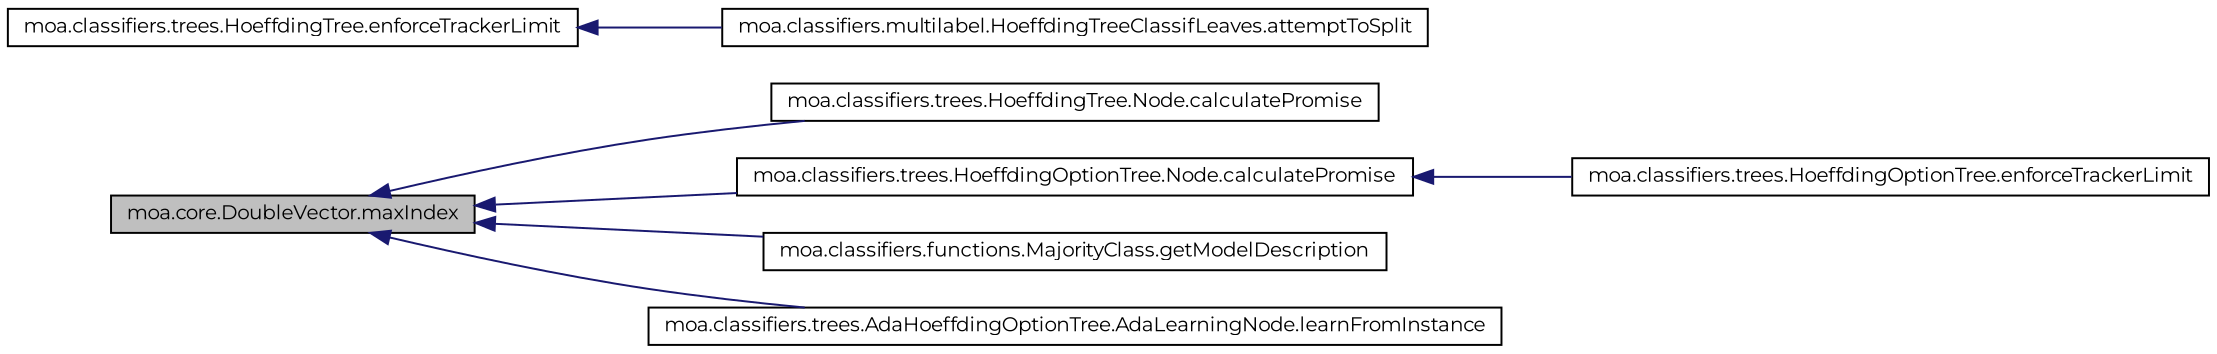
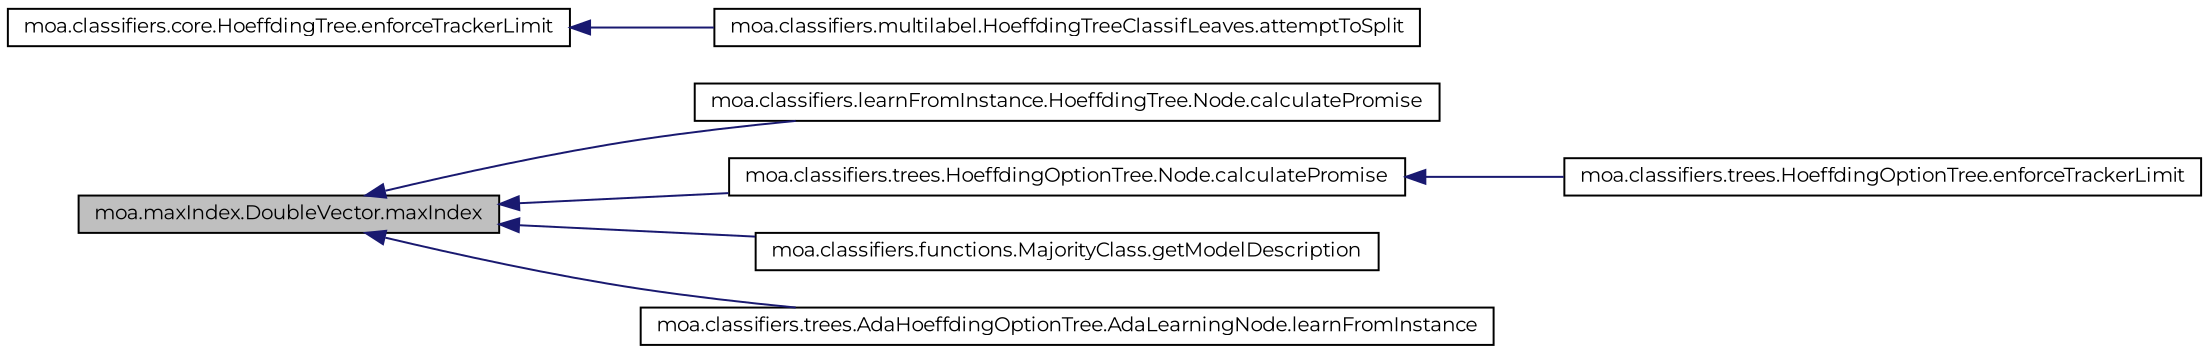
node "moa.classifiers.trees.HoeffdingTree.enforceTrackerLimit": label "moa.classifiers.trees.HoeffdingTree.enforceTrackerLimit" -> "moa.classifiers.core.HoeffdingTree.enforceTrackerLimit"
node "moa.classifiers.trees.HoeffdingTree.Node.calculatePromise": label "moa.classifiers.trees.HoeffdingTree.Node.calculatePromise" -> "moa.classifiers.learnFromInstance.HoeffdingTree.Node.calculatePromise"
node "moa.core.DoubleVector.maxIndex": label "moa.core.DoubleVector.maxIndex" -> "moa.maxIndex.DoubleVector.maxIndex"
